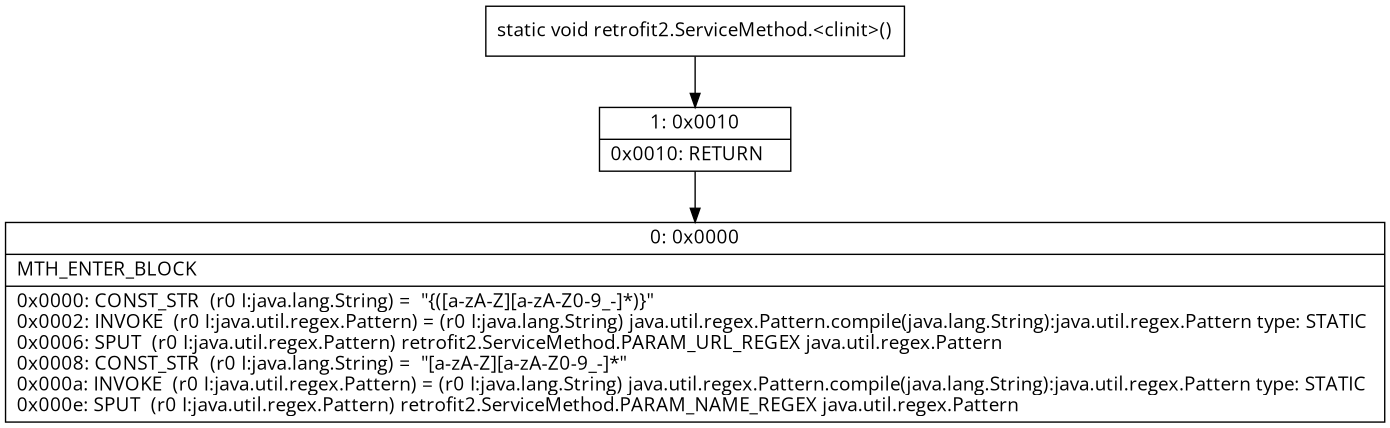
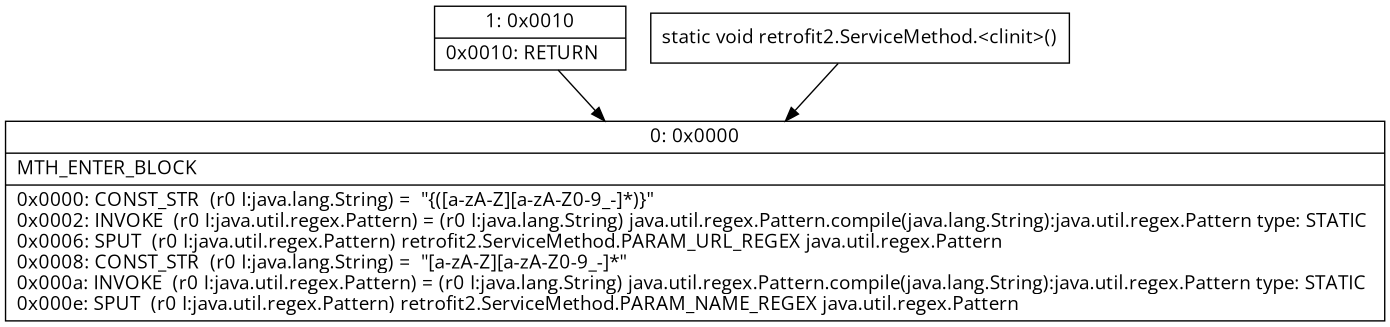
edge "static void retrofit2.ServiceMethod.<clinit>()" -> "1: 0x0010": now "static void retrofit2.ServiceMethod.<clinit>()" -> "0: 0x0000"
